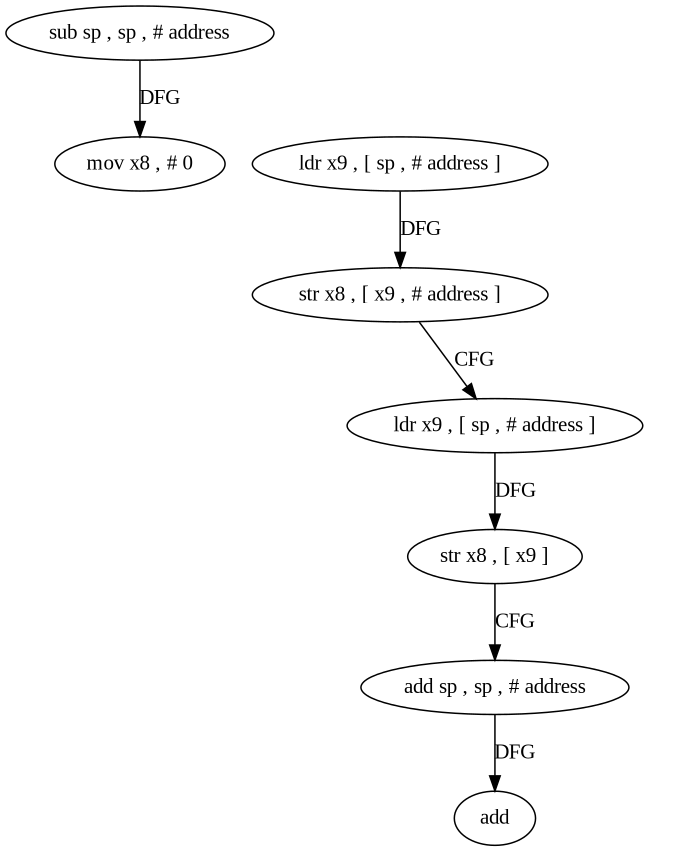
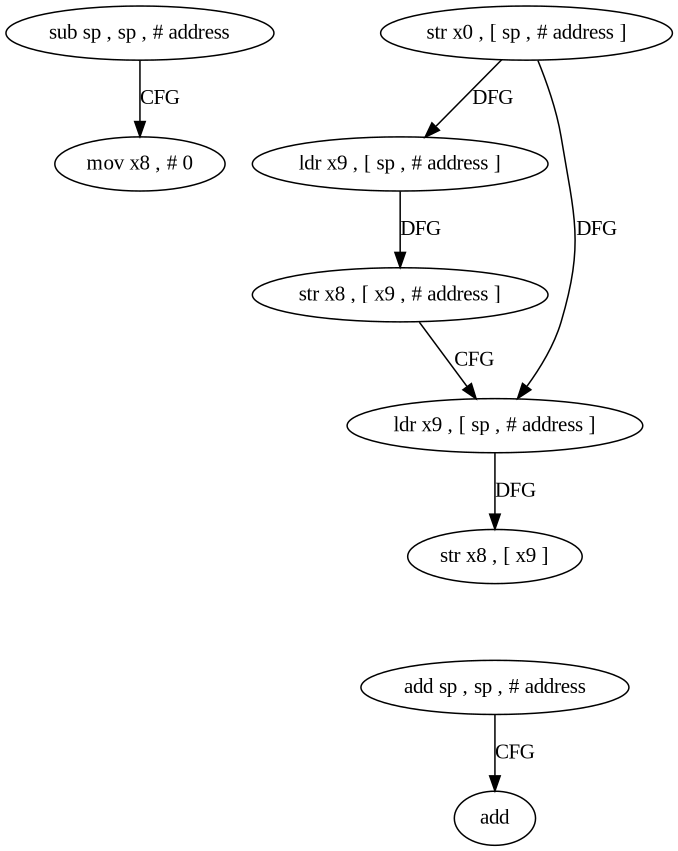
node "str x0 , [ sp , # address ]": added
edge "sub sp , sp , # address" -> "mov x8 , # 0": label "DFG" -> "CFG"
edge "str x8 , [ x9 ]" -> "add sp , sp , # address": removed, label "CFG"
edge "add sp , sp , # address" -> "add": label "DFG" -> "CFG"
